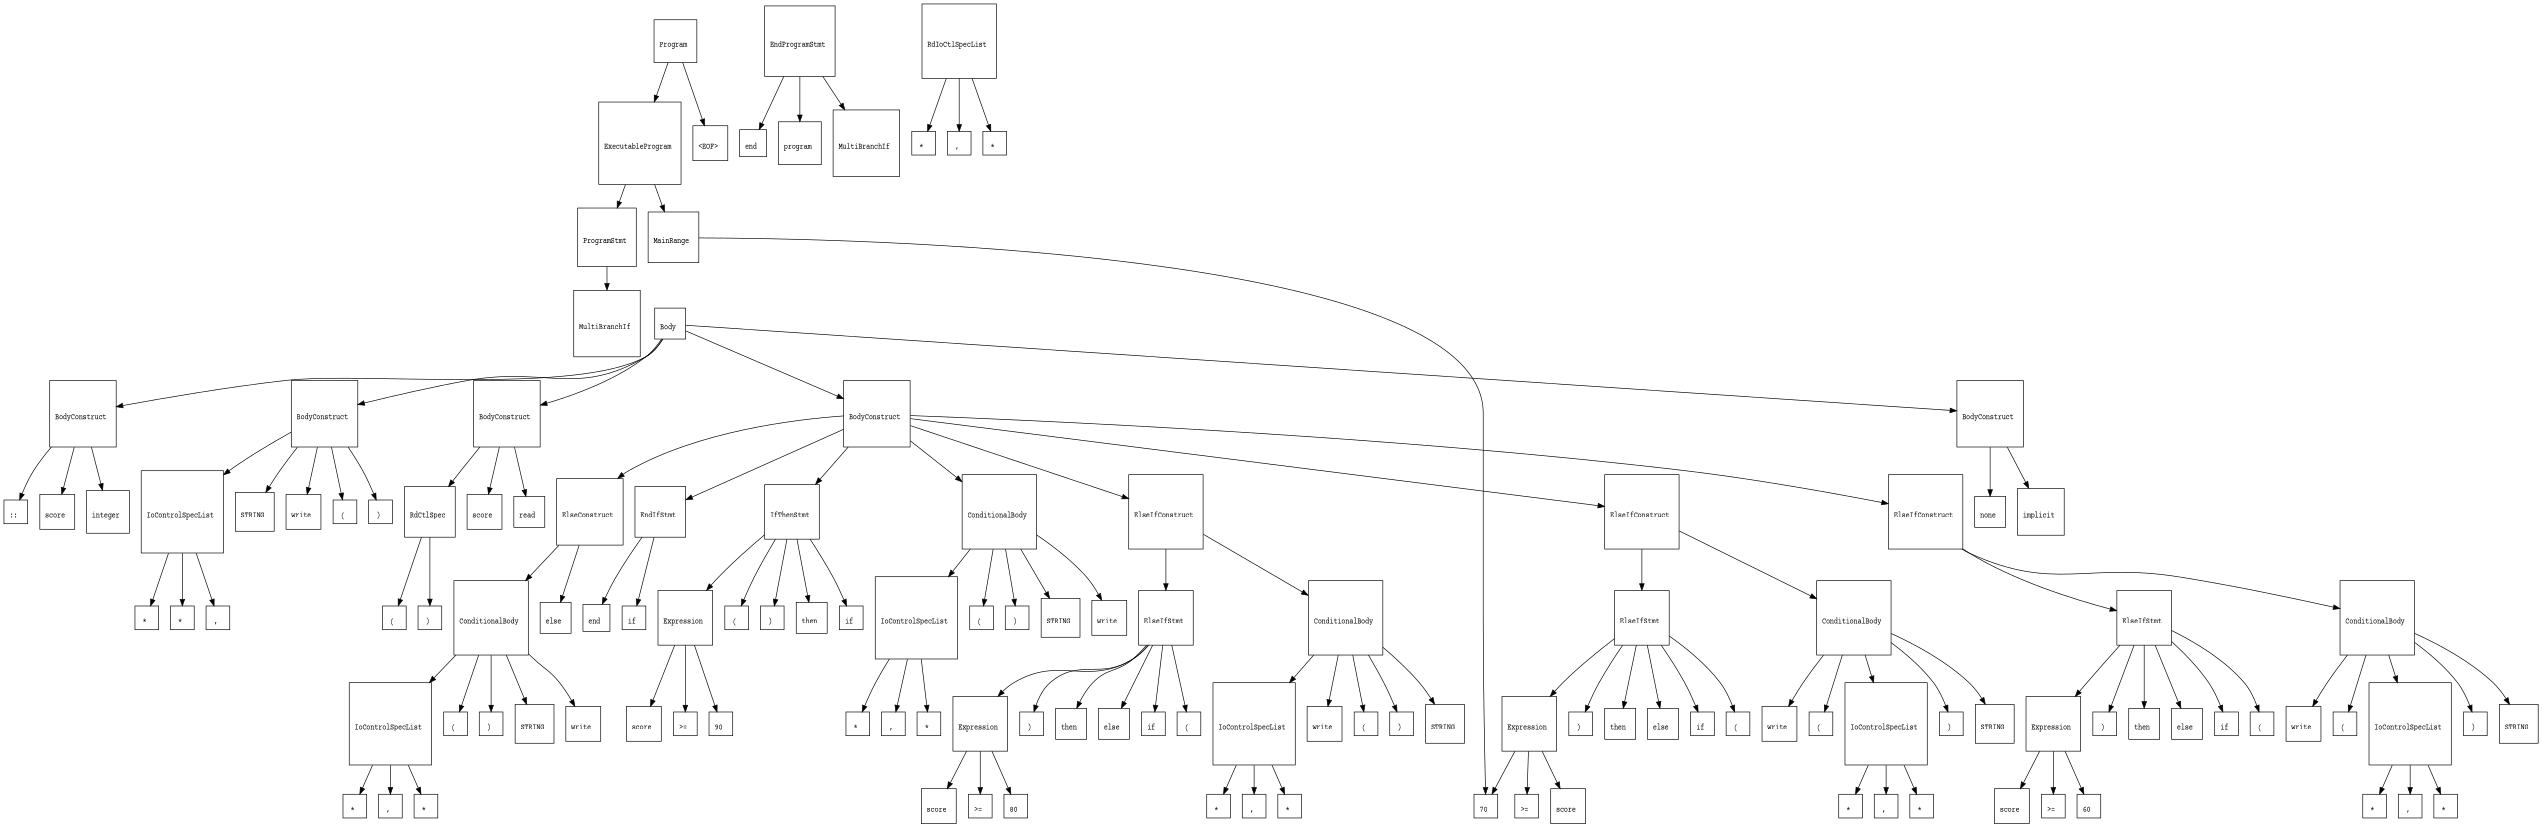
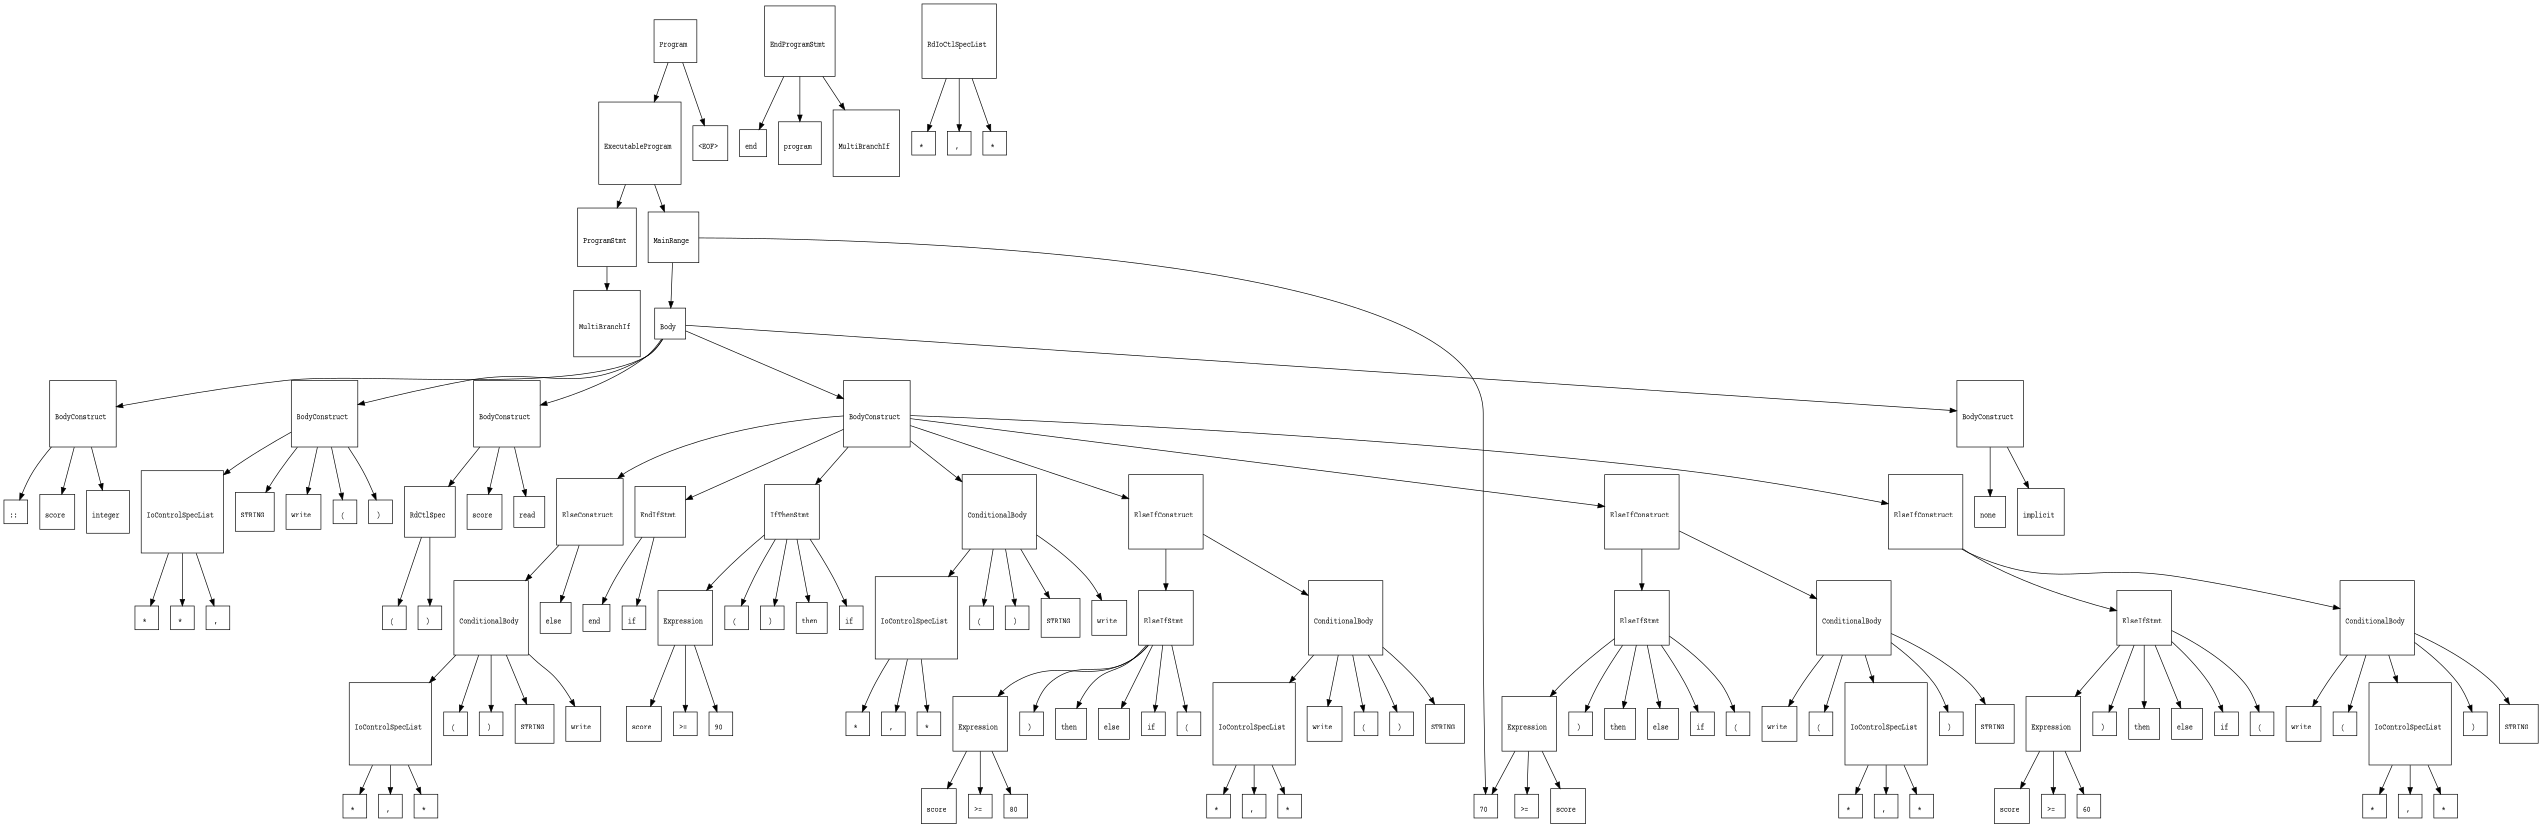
edge "MainRange" -> "Body": added
